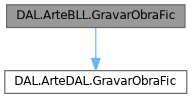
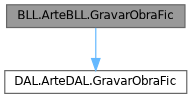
node "DAL.ArteBLL.GravarObraFic": label "DAL.ArteBLL.GravarObraFic" -> "BLL.ArteBLL.GravarObraFic"
